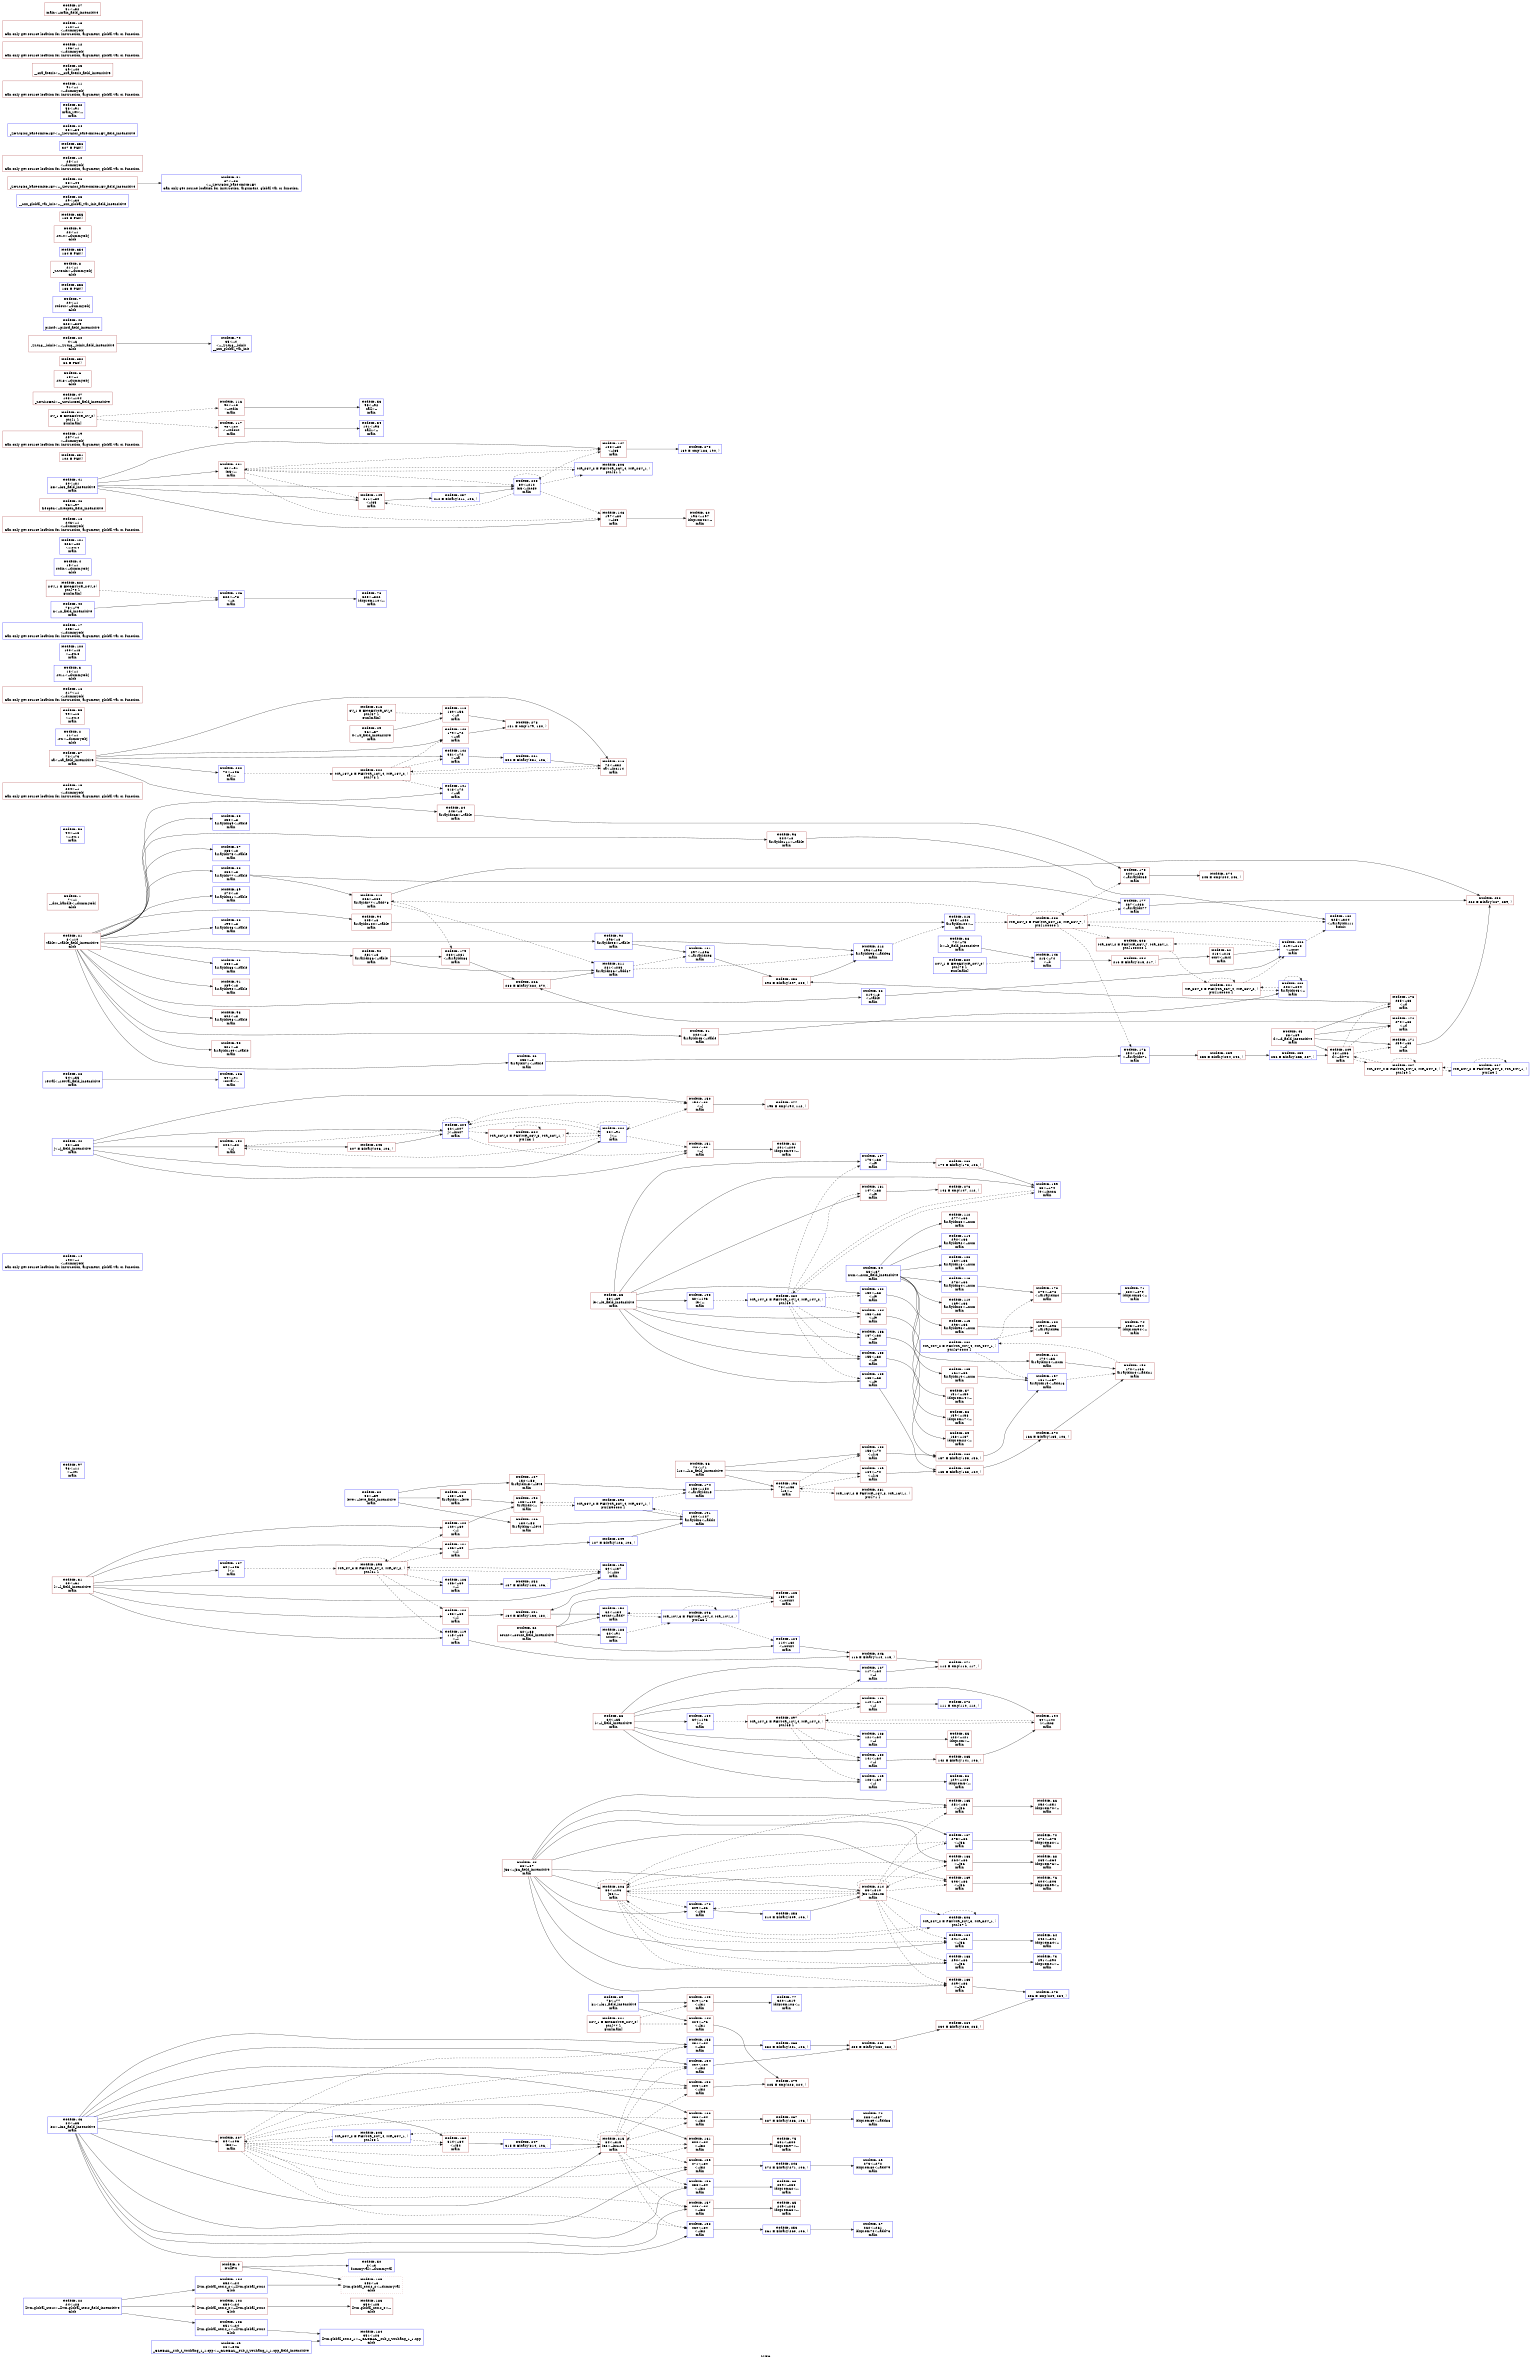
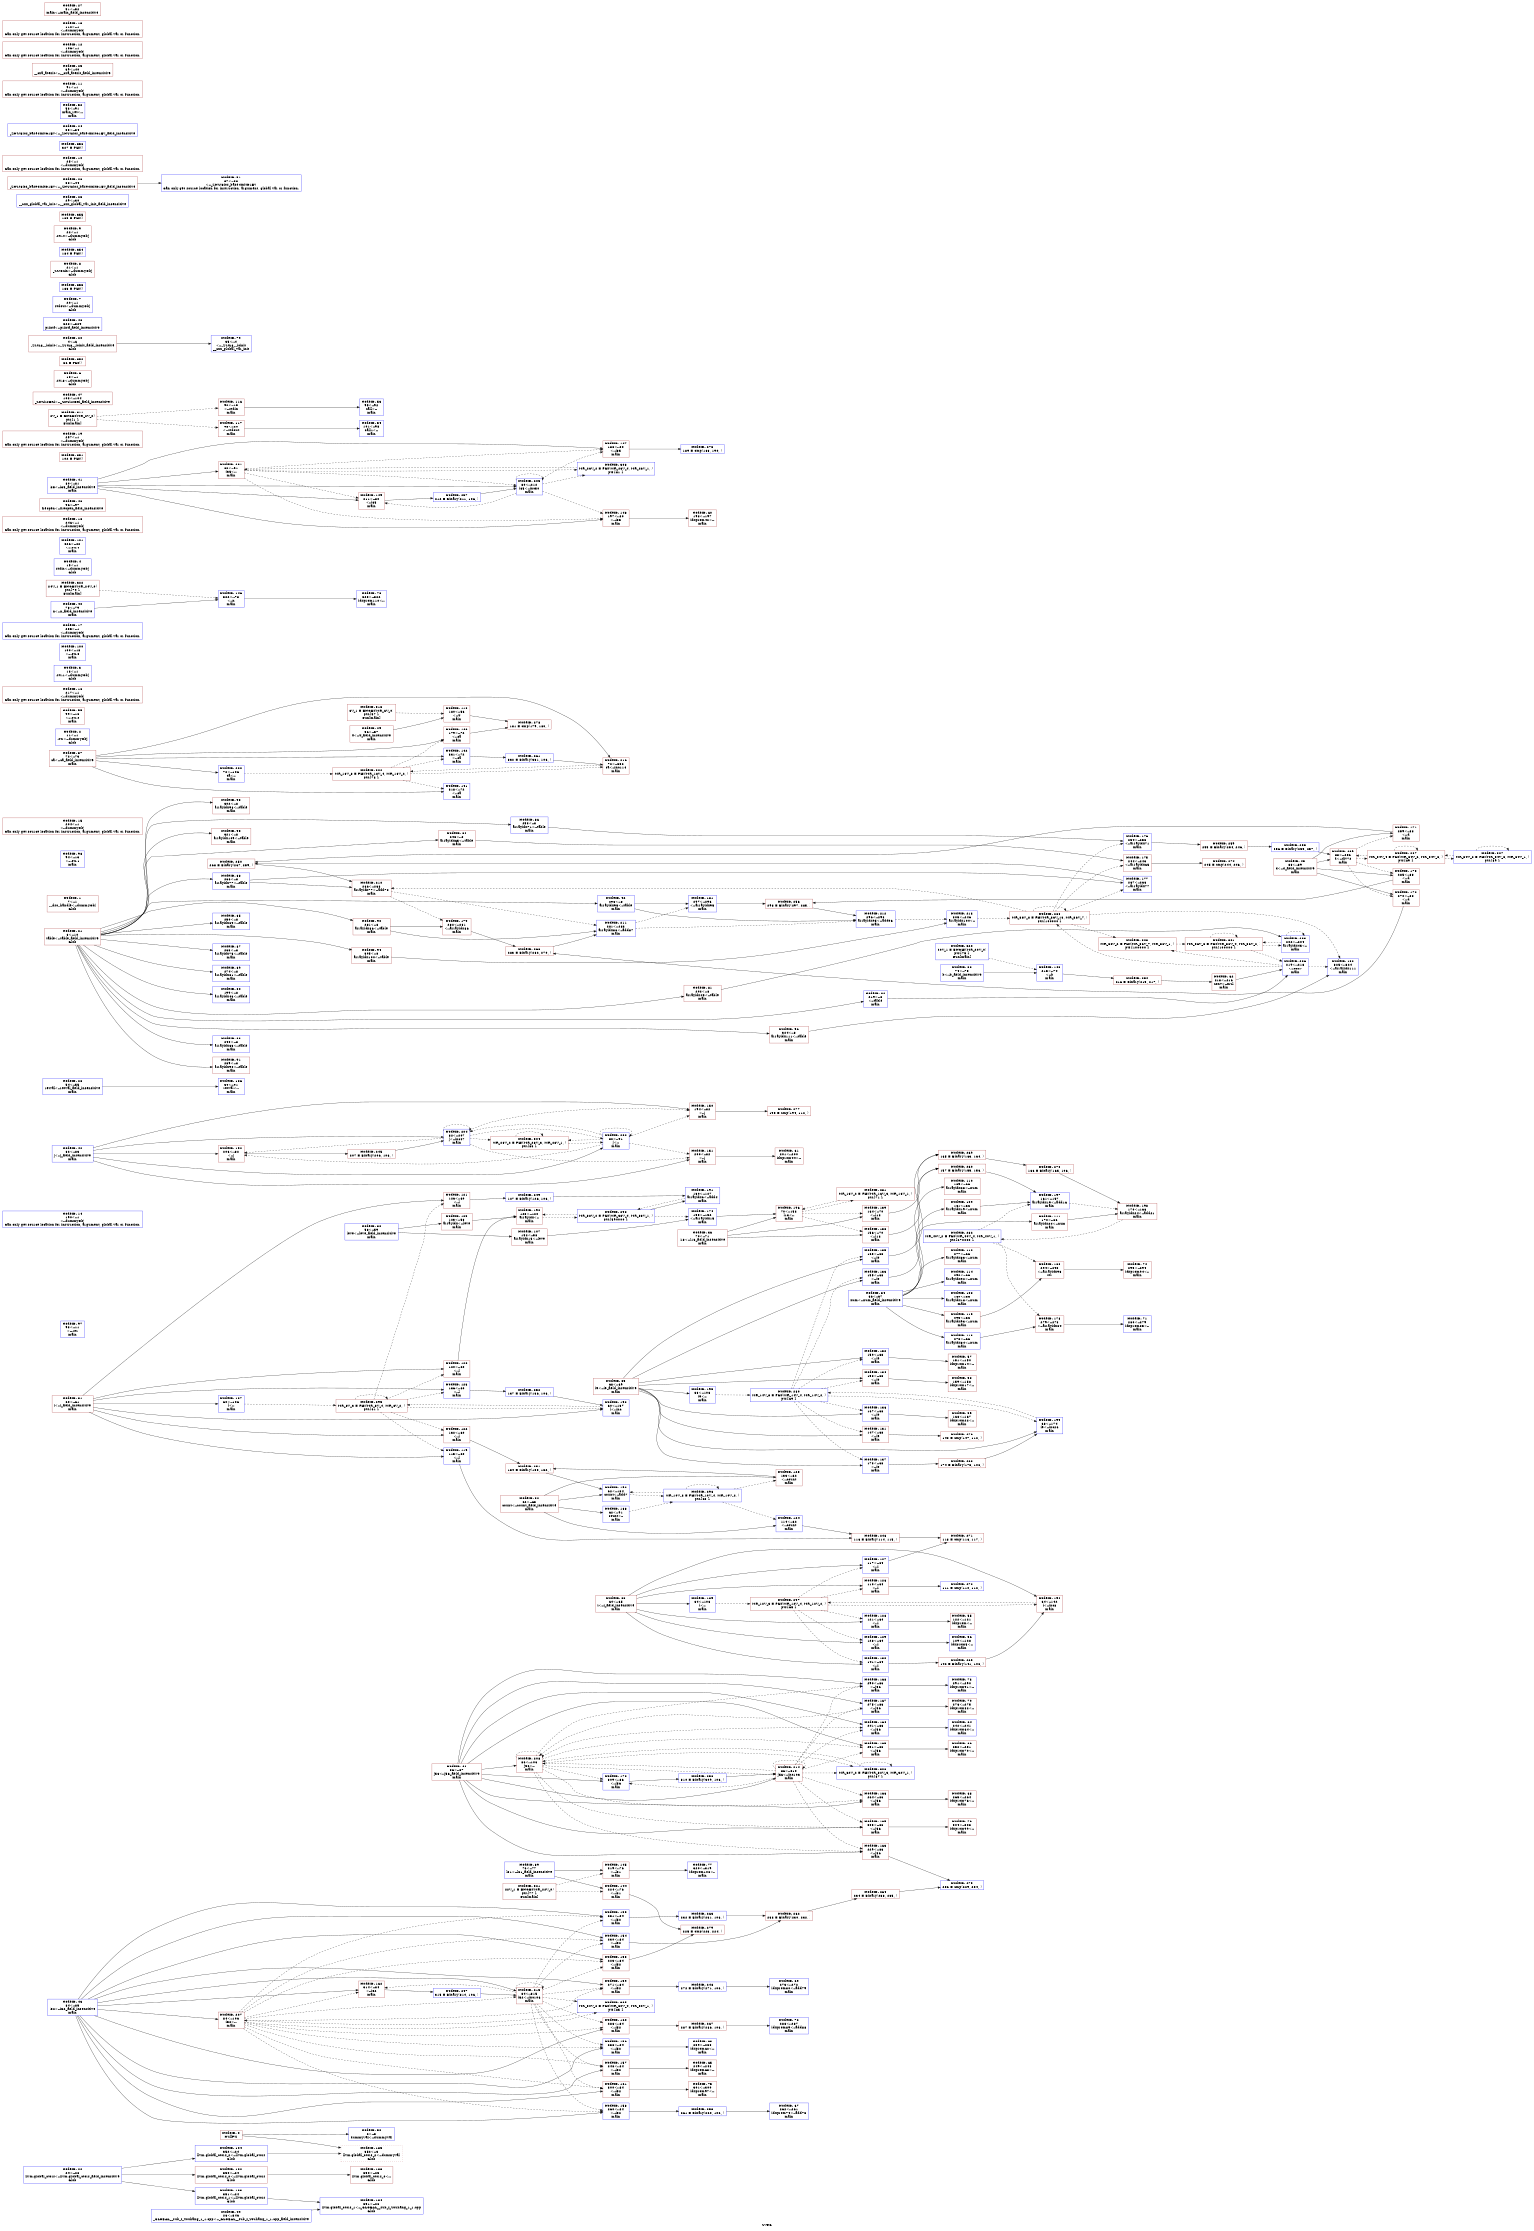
edge "NodeID: 210" -> "NodeID: 250": reversed
node "NodeID: 182": text "atexit" -> "main"
node "NodeID: 106": removed
edge "NodeID: 305" -> "NodeID: 162": now "NodeID: 215" -> "NodeID: 162"
